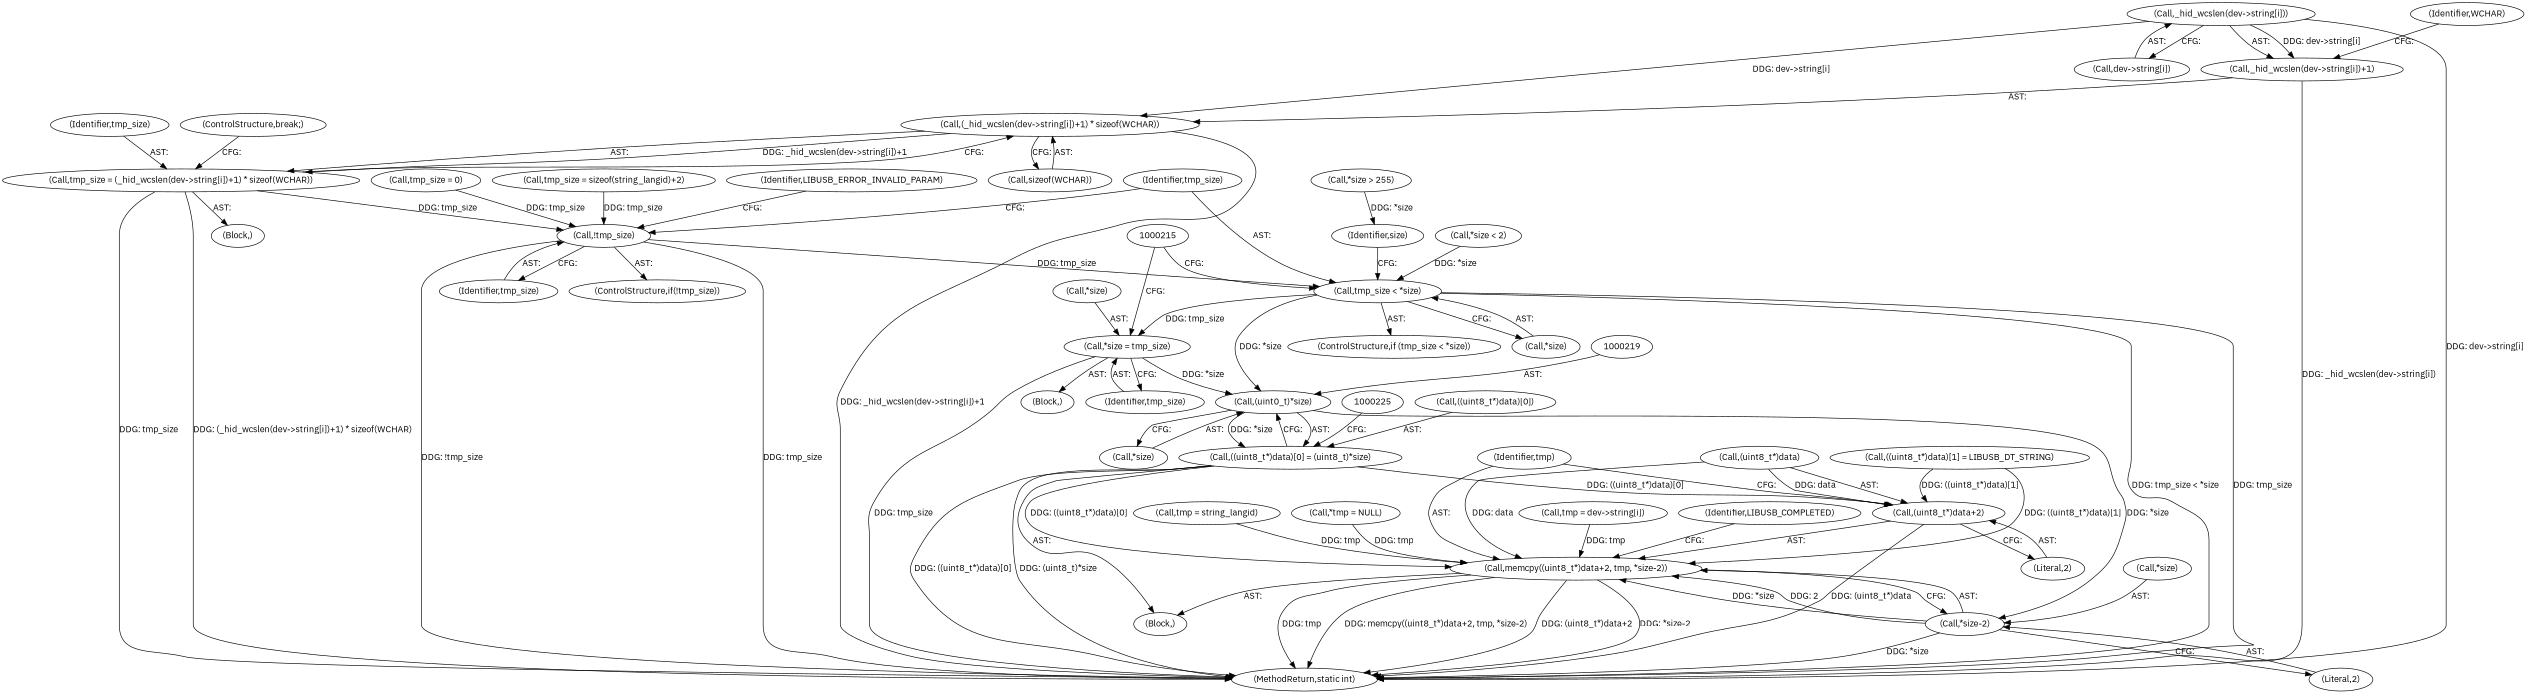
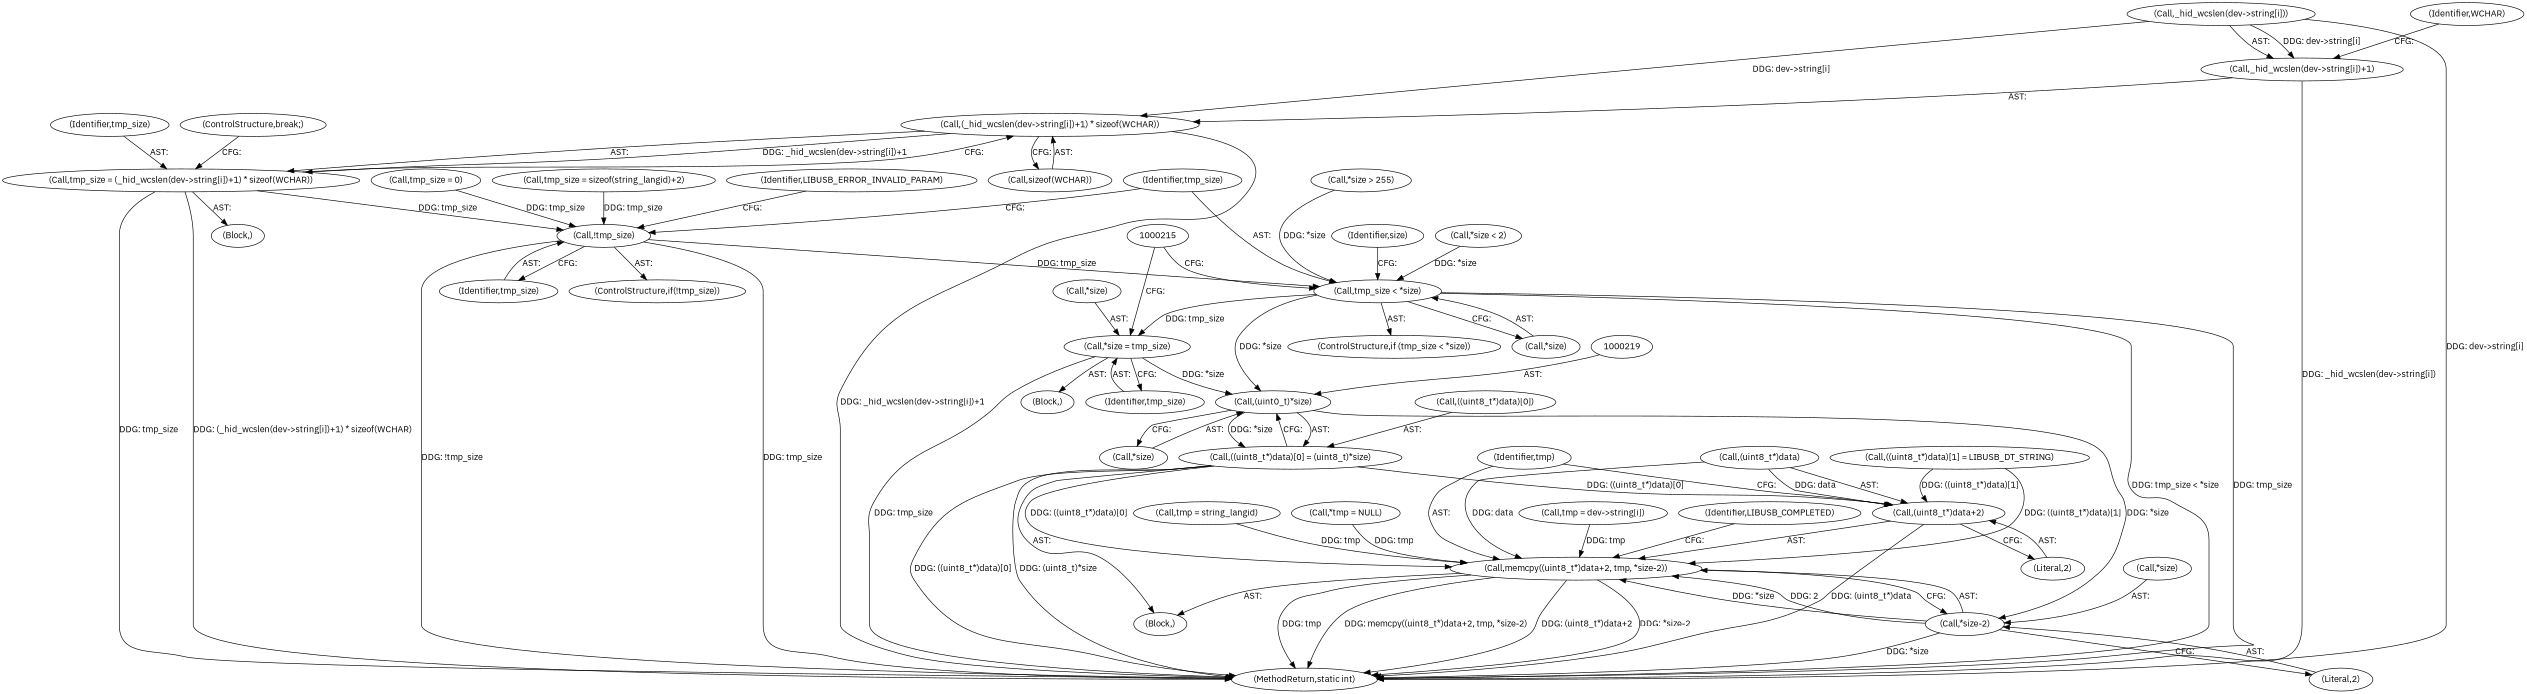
node "(Call,dev->string[i])": removed
edge "(Call,*size > 255)" -> "(Identifier,size)": now "(Call,*size > 255)" -> "(Call,tmp_size < *size)"
node "1000225": removed
